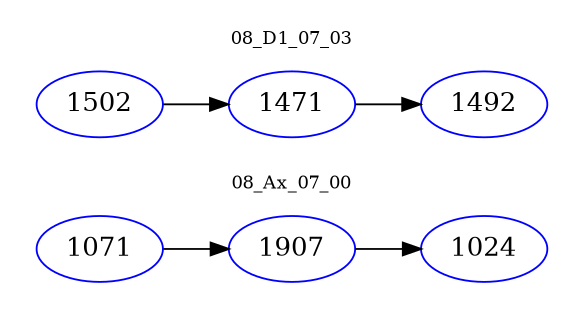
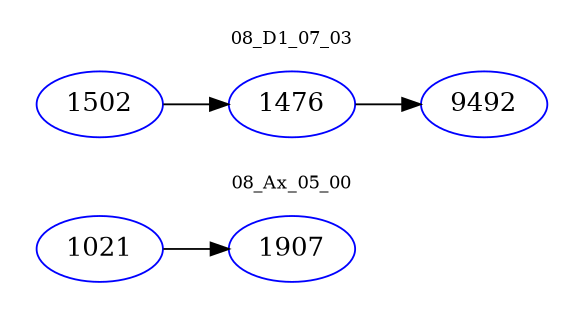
node "1471": label "1471" -> "1476"
node "1492": label "1492" -> "9492"
cluster "08_Ax_07_00": label "08_Ax_07_00" -> "08_Ax_05_00"
node "1071": label "1071" -> "1021"
node "1024": removed
